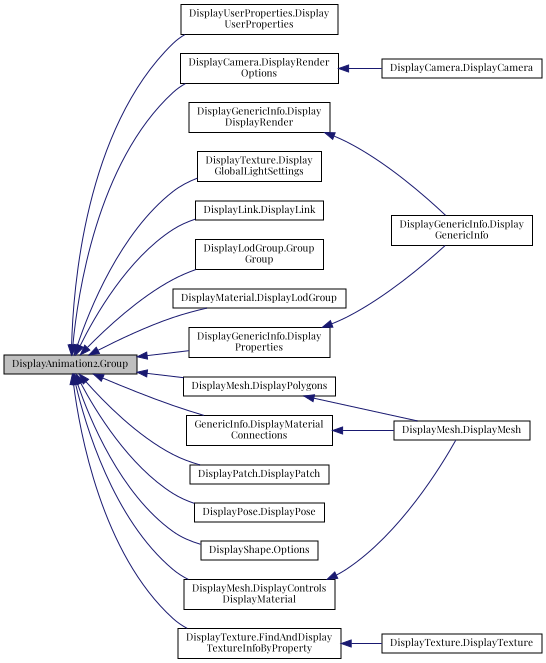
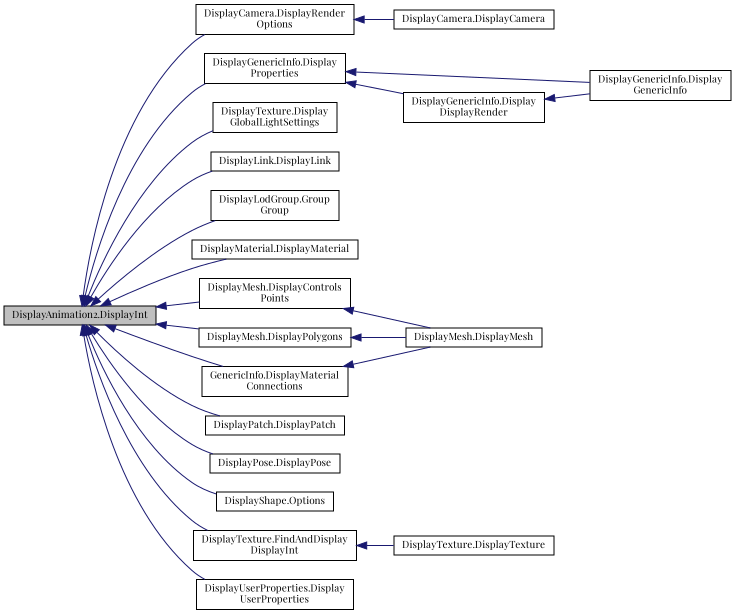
edge "DisplayGenericInfo.Display DisplayRender" -> "DisplayGenericInfo.Display Properties": added
node "DisplayMaterial.DisplayLodGroup": label "DisplayMaterial.DisplayLodGroup" -> "DisplayMaterial.DisplayMaterial"
node "DisplayAnimation2.Group": label "DisplayAnimation2.Group" -> "DisplayAnimation2.DisplayInt"
node "DisplayMesh.DisplayControls DisplayMaterial": label "DisplayMesh.DisplayControls DisplayMaterial" -> "DisplayMesh.DisplayControls Points"
node "DisplayTexture.FindAndDisplay TextureInfoByProperty": label "DisplayTexture.FindAndDisplay TextureInfoByProperty" -> "DisplayTexture.FindAndDisplay DisplayInt"
